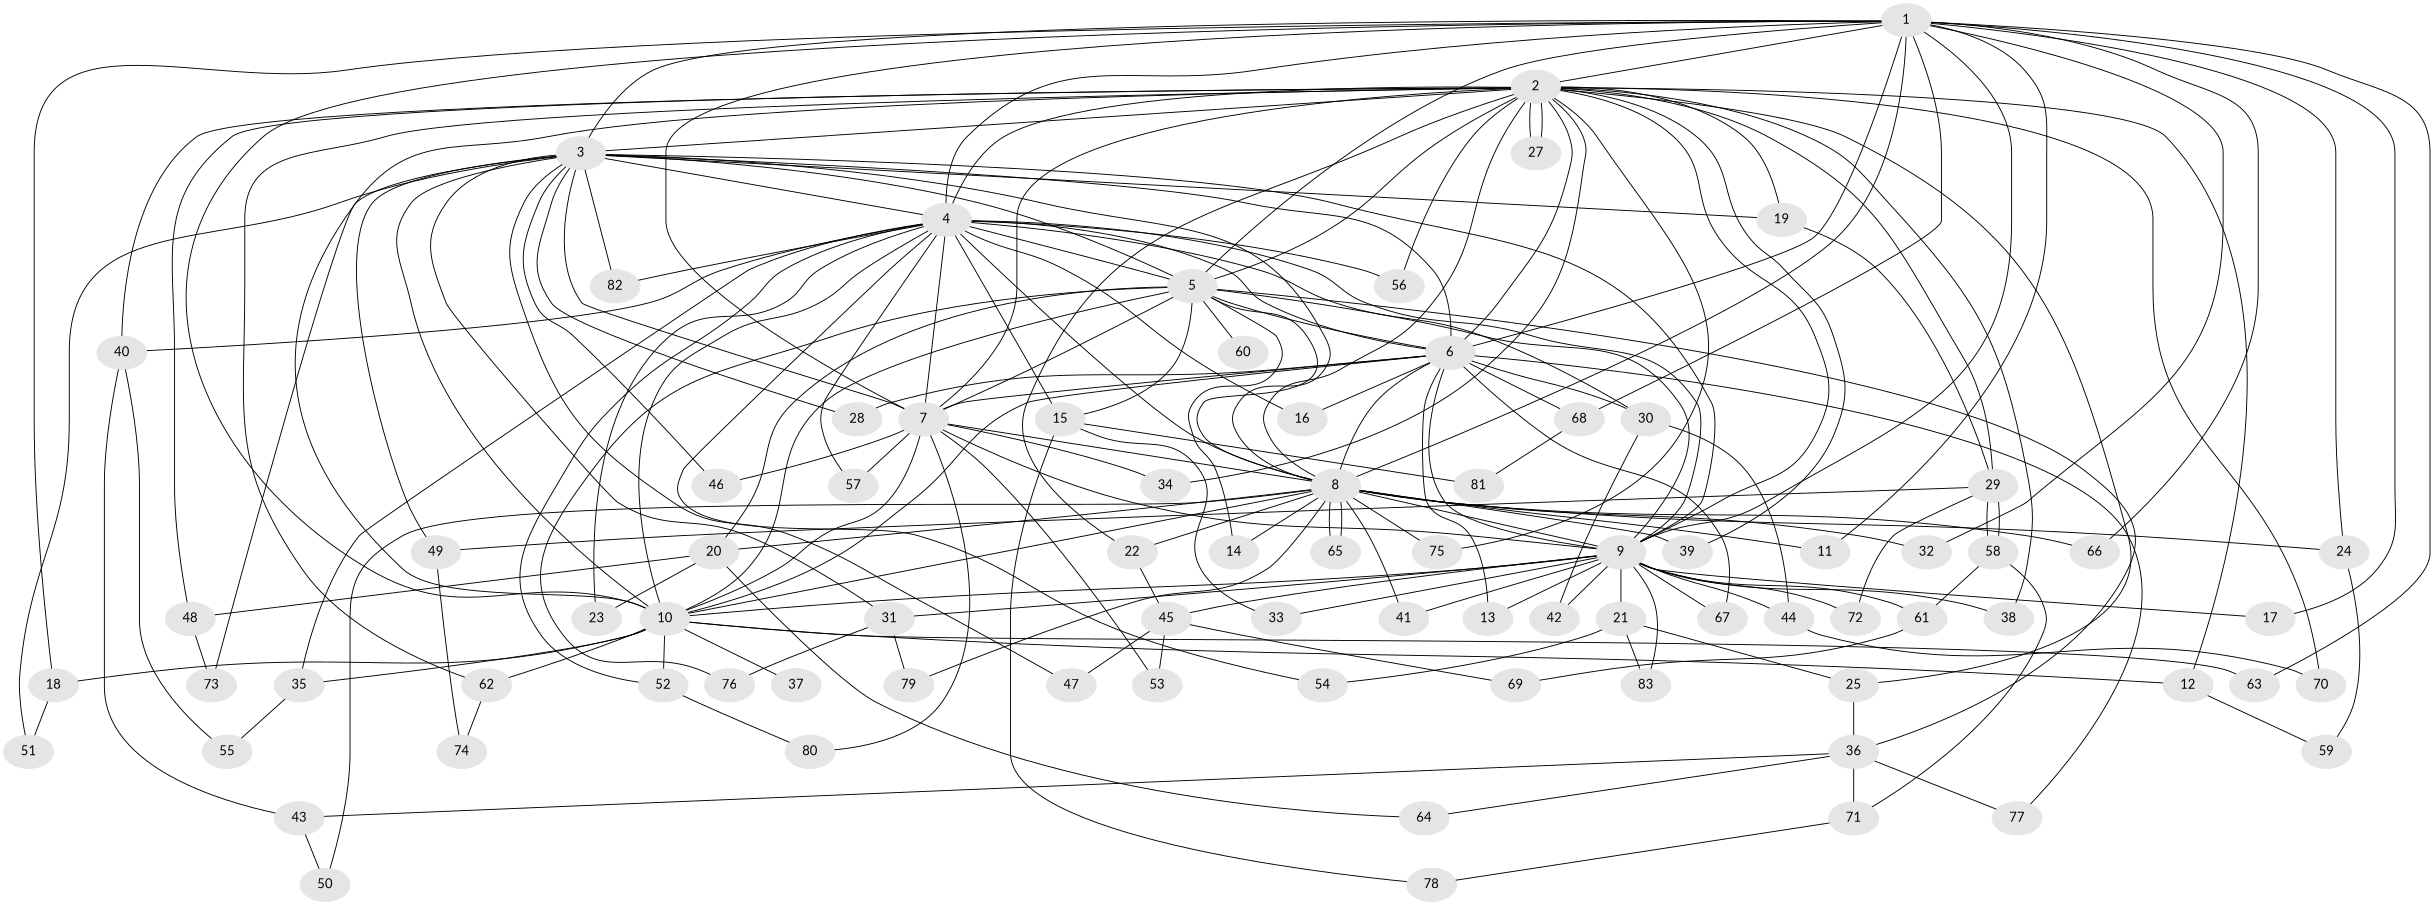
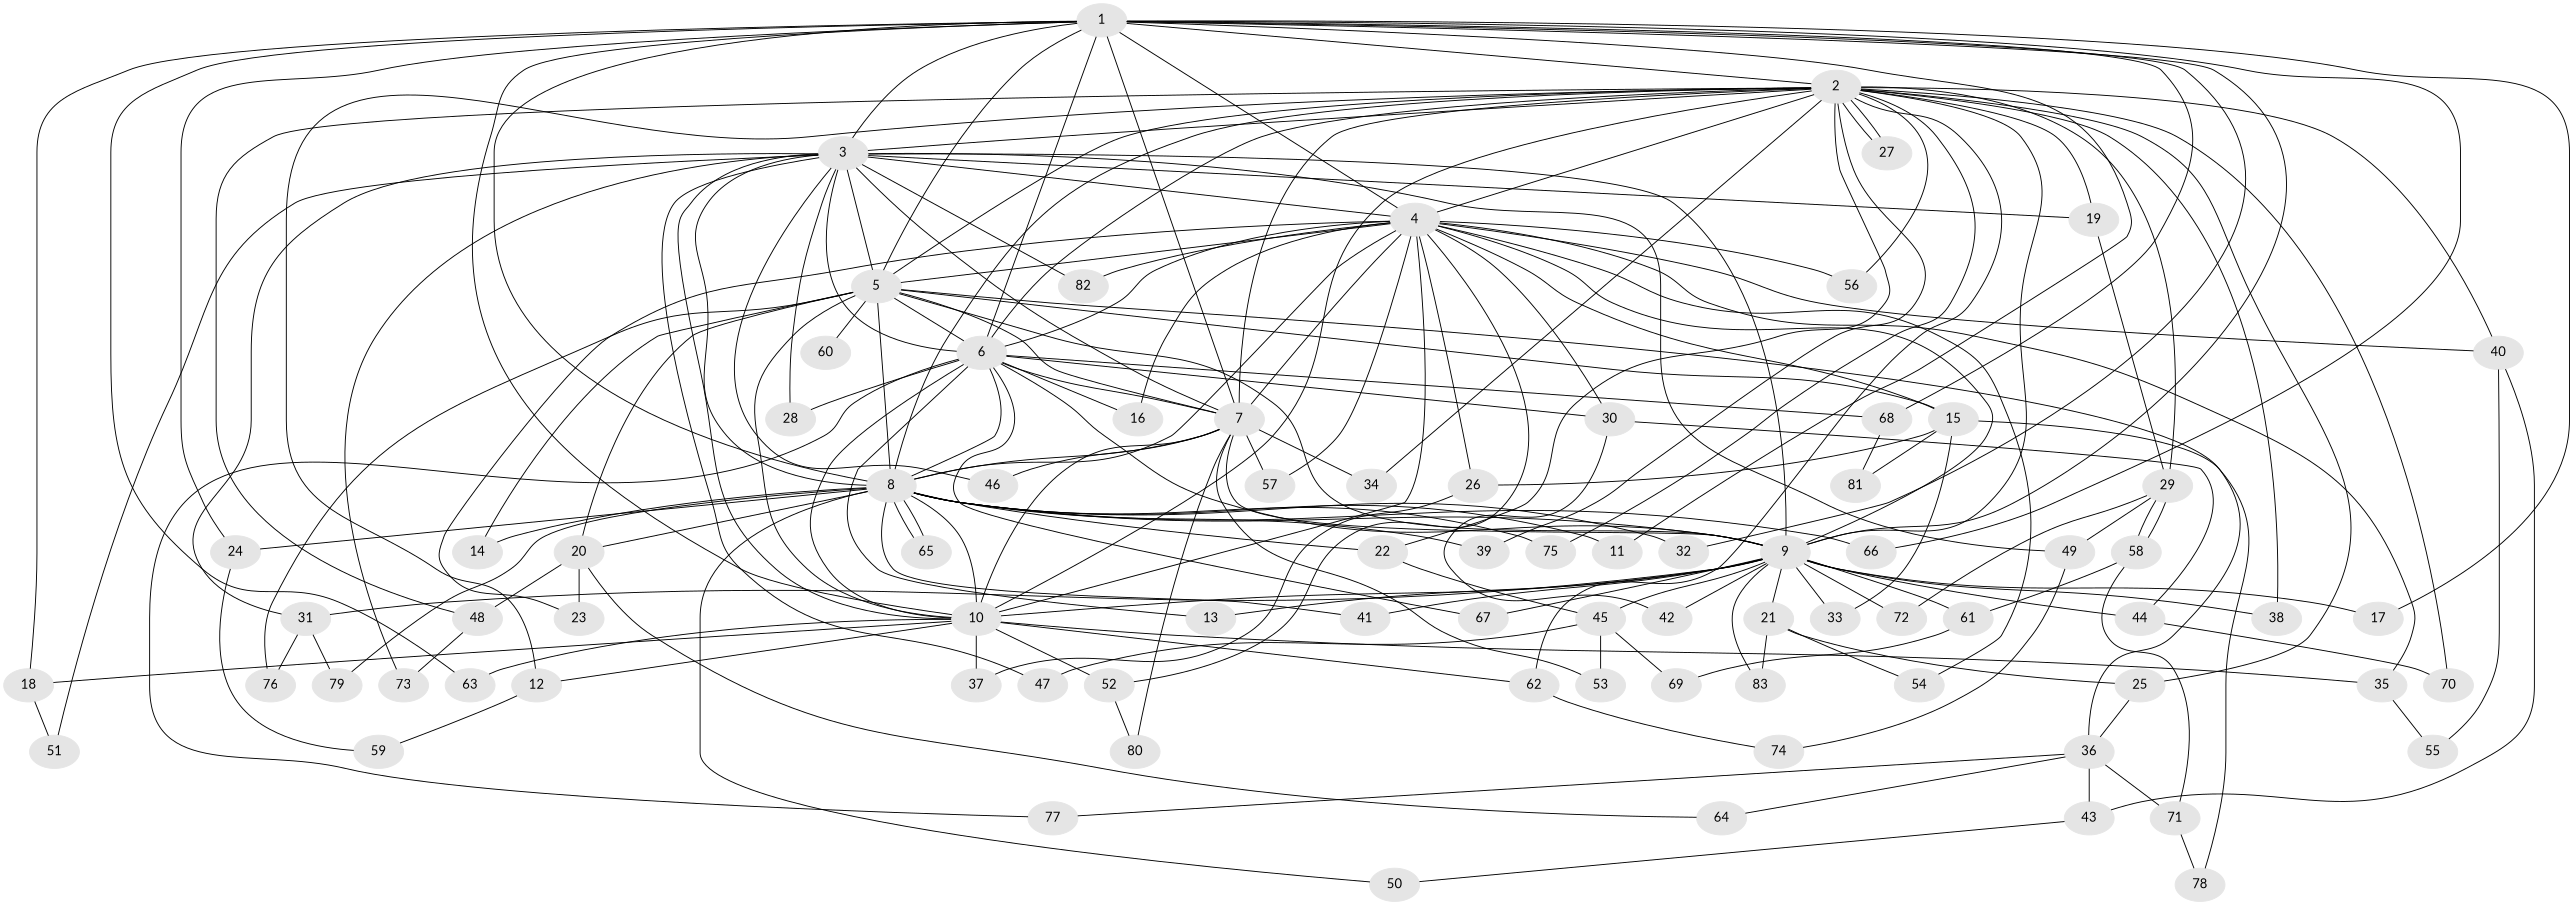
node "26": added
